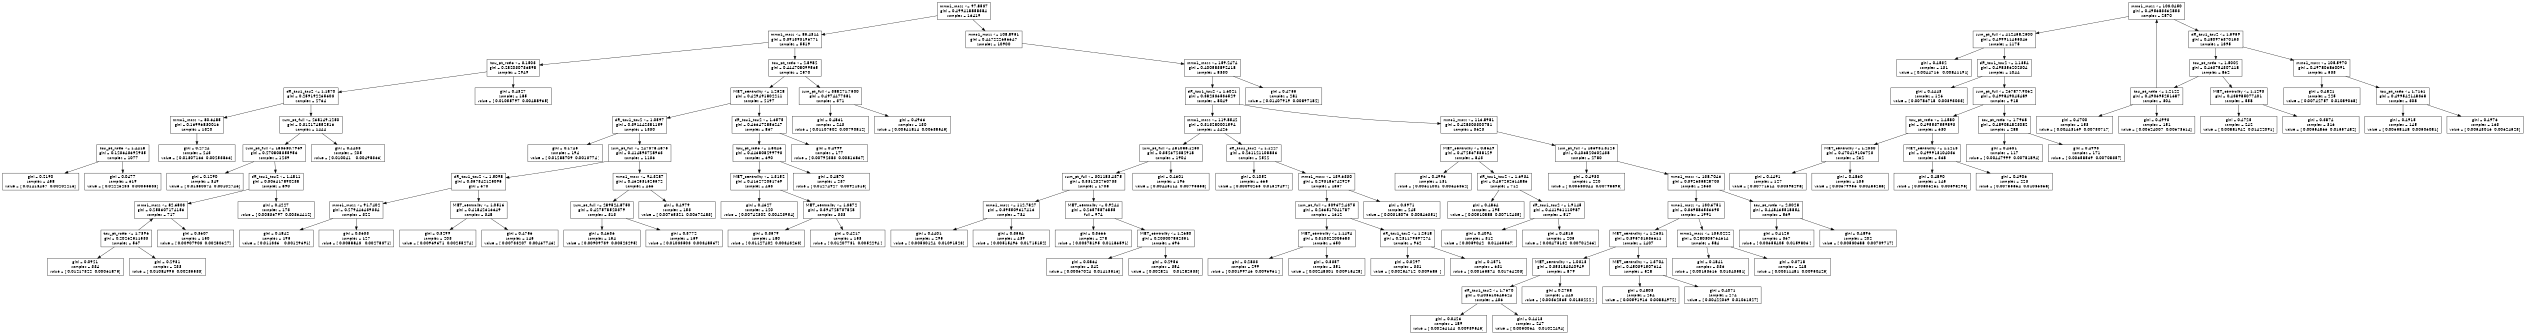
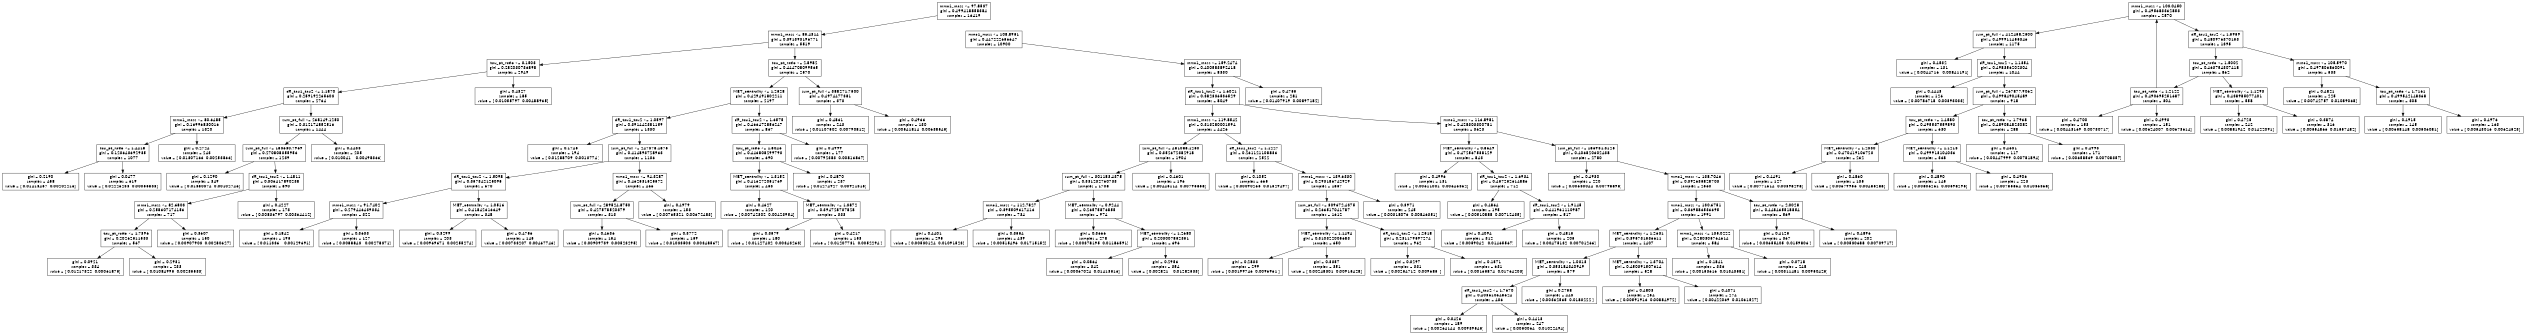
edge "mmc1_mass <= 97.8537 gini = 0.499418858384 samples = 16419" -> "mmc1_mass <= 108.8951 gini = 0.447222656647 samples = 10900": removed
node "sum_pt_full <= 388271.7500 gini = 0.4974477381 samples = 371": label "sum_pt_full <= 388271.7500 gini = 0.4974477381 samples = 371" -> "sum_pt_full <= 388271.7500 gini = 0.4974477381 samples = 373"
edge "mmc1_mass <= 116.8981 gini = 0.428303300781 samples = 3623" -> "MET_centrality <= 0.8649 gini = 0.472567538129 samples = 843": added
edge "mmc1_mass <= 80.6485 gini = 0.16996830016 samples = 1320" -> "tau_pt_ratio <= 1.4418 gini = 0.123643692935 samples = 1077": added
node "dR_tau1_tau2 <= 1.5098 gini = 0.357342125095 gini = 670": label "dR_tau1_tau2 <= 1.5098 gini = 0.357342125095 gini = 670" -> "dR_tau1_tau2 <= 1.5098 gini = 0.357342125095 samples = 670"
node "MET_centrality <= 0.9244 gini = 0.26575876855 full = 974": label "MET_centrality <= 0.9244 gini = 0.26575876855 full = 974" -> "MET_centrality <= 0.9244 gini = 0.26575876855 samples = 974"
edge "tau_pt_ratio <= 1.7396 gini = 0.20262511533 samples = 567" -> "mmc1_mass <= 82.6803 gini = 0.258607174156 samples = 717": reversed
